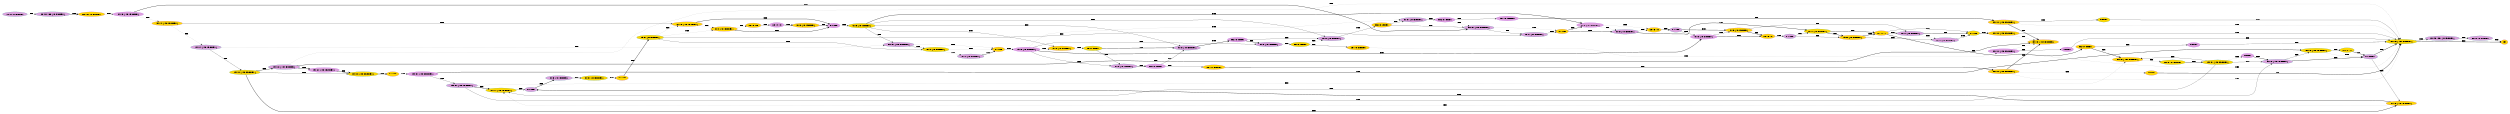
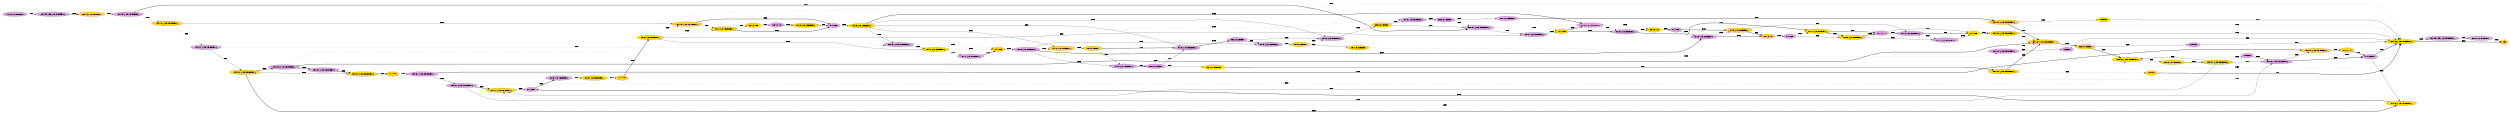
node "mov x0 , x1": fillcolor gold -> plum
edge "mov x0 , x1" -> "cbz w9 , address": now "ldur w9 , [ x29 , #- address ]" -> "cbz w9 , address"
